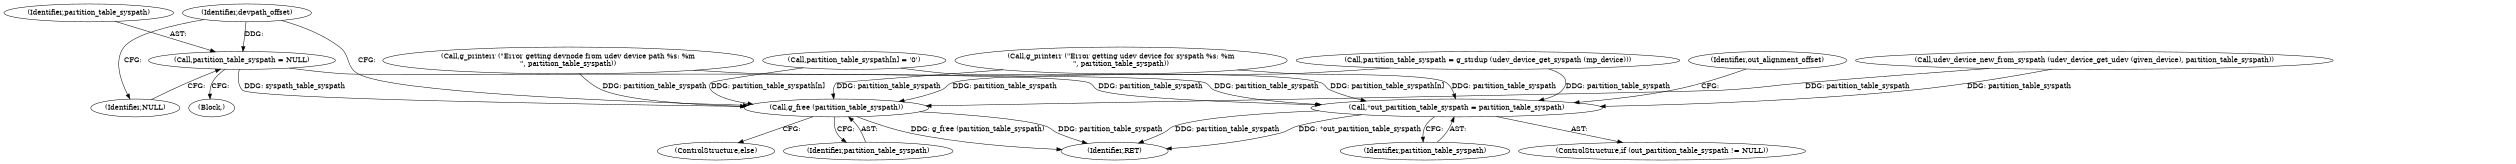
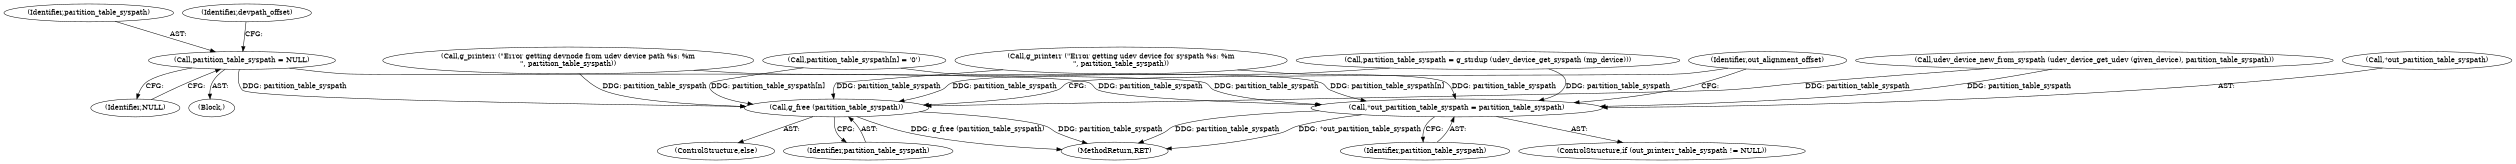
edge "(Identifier,devpath_offset)" -> "(Call,partition_table_syspath = NULL)": label "DDG: " -> "CFG: "
edge "(Identifier,devpath_offset)" -> "(Identifier,NULL)": now "(Call,partition_table_syspath = NULL)" -> "(Identifier,NULL)"
node "(Call,*out_partition_table_syspath)": added
edge "(Call,partition_table_syspath = NULL)" -> "(Block,)": label "CFG: " -> "AST: "
edge "(Call,partition_table_syspath = NULL)" -> "(Call,g_free (partition_table_syspath))": label "DDG: syspath_table_syspath" -> "DDG: partition_table_syspath"
edge "(Identifier,devpath_offset)" -> "(Call,g_free (partition_table_syspath))": now "(Identifier,out_alignment_offset)" -> "(Call,g_free (partition_table_syspath))"
edge "(Call,g_free (partition_table_syspath))" -> "(ControlStructure,else)": label "CFG: " -> "AST: "
node "(Identifier,RET)": label "(Identifier,RET)" -> "(MethodReturn,RET)"
node "(ControlStructure,if (out_partition_table_syspath != NULL))": label "(ControlStructure,if (out_partition_table_syspath != NULL))" -> "(ControlStructure,if (out_printerr_table_syspath != NULL))"
